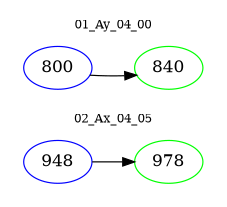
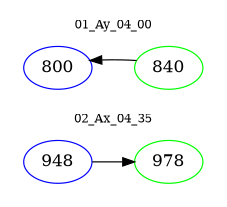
edge "800" -> "840": reversed
cluster "02_Ax_04_05": label "02_Ax_04_05" -> "02_Ax_04_35"
